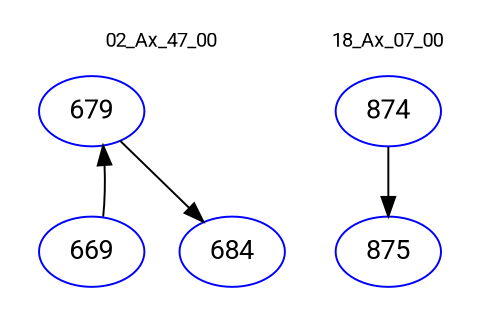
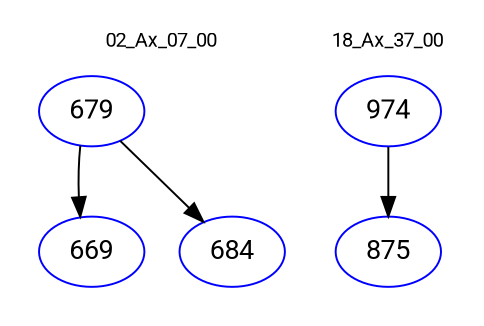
cluster "02_Ax_47_00": label "02_Ax_47_00" -> "02_Ax_07_00"
cluster "18_Ax_07_00": label "18_Ax_07_00" -> "18_Ax_37_00"
node "874": label "874" -> "974"
edge "669" -> "679": reversed
